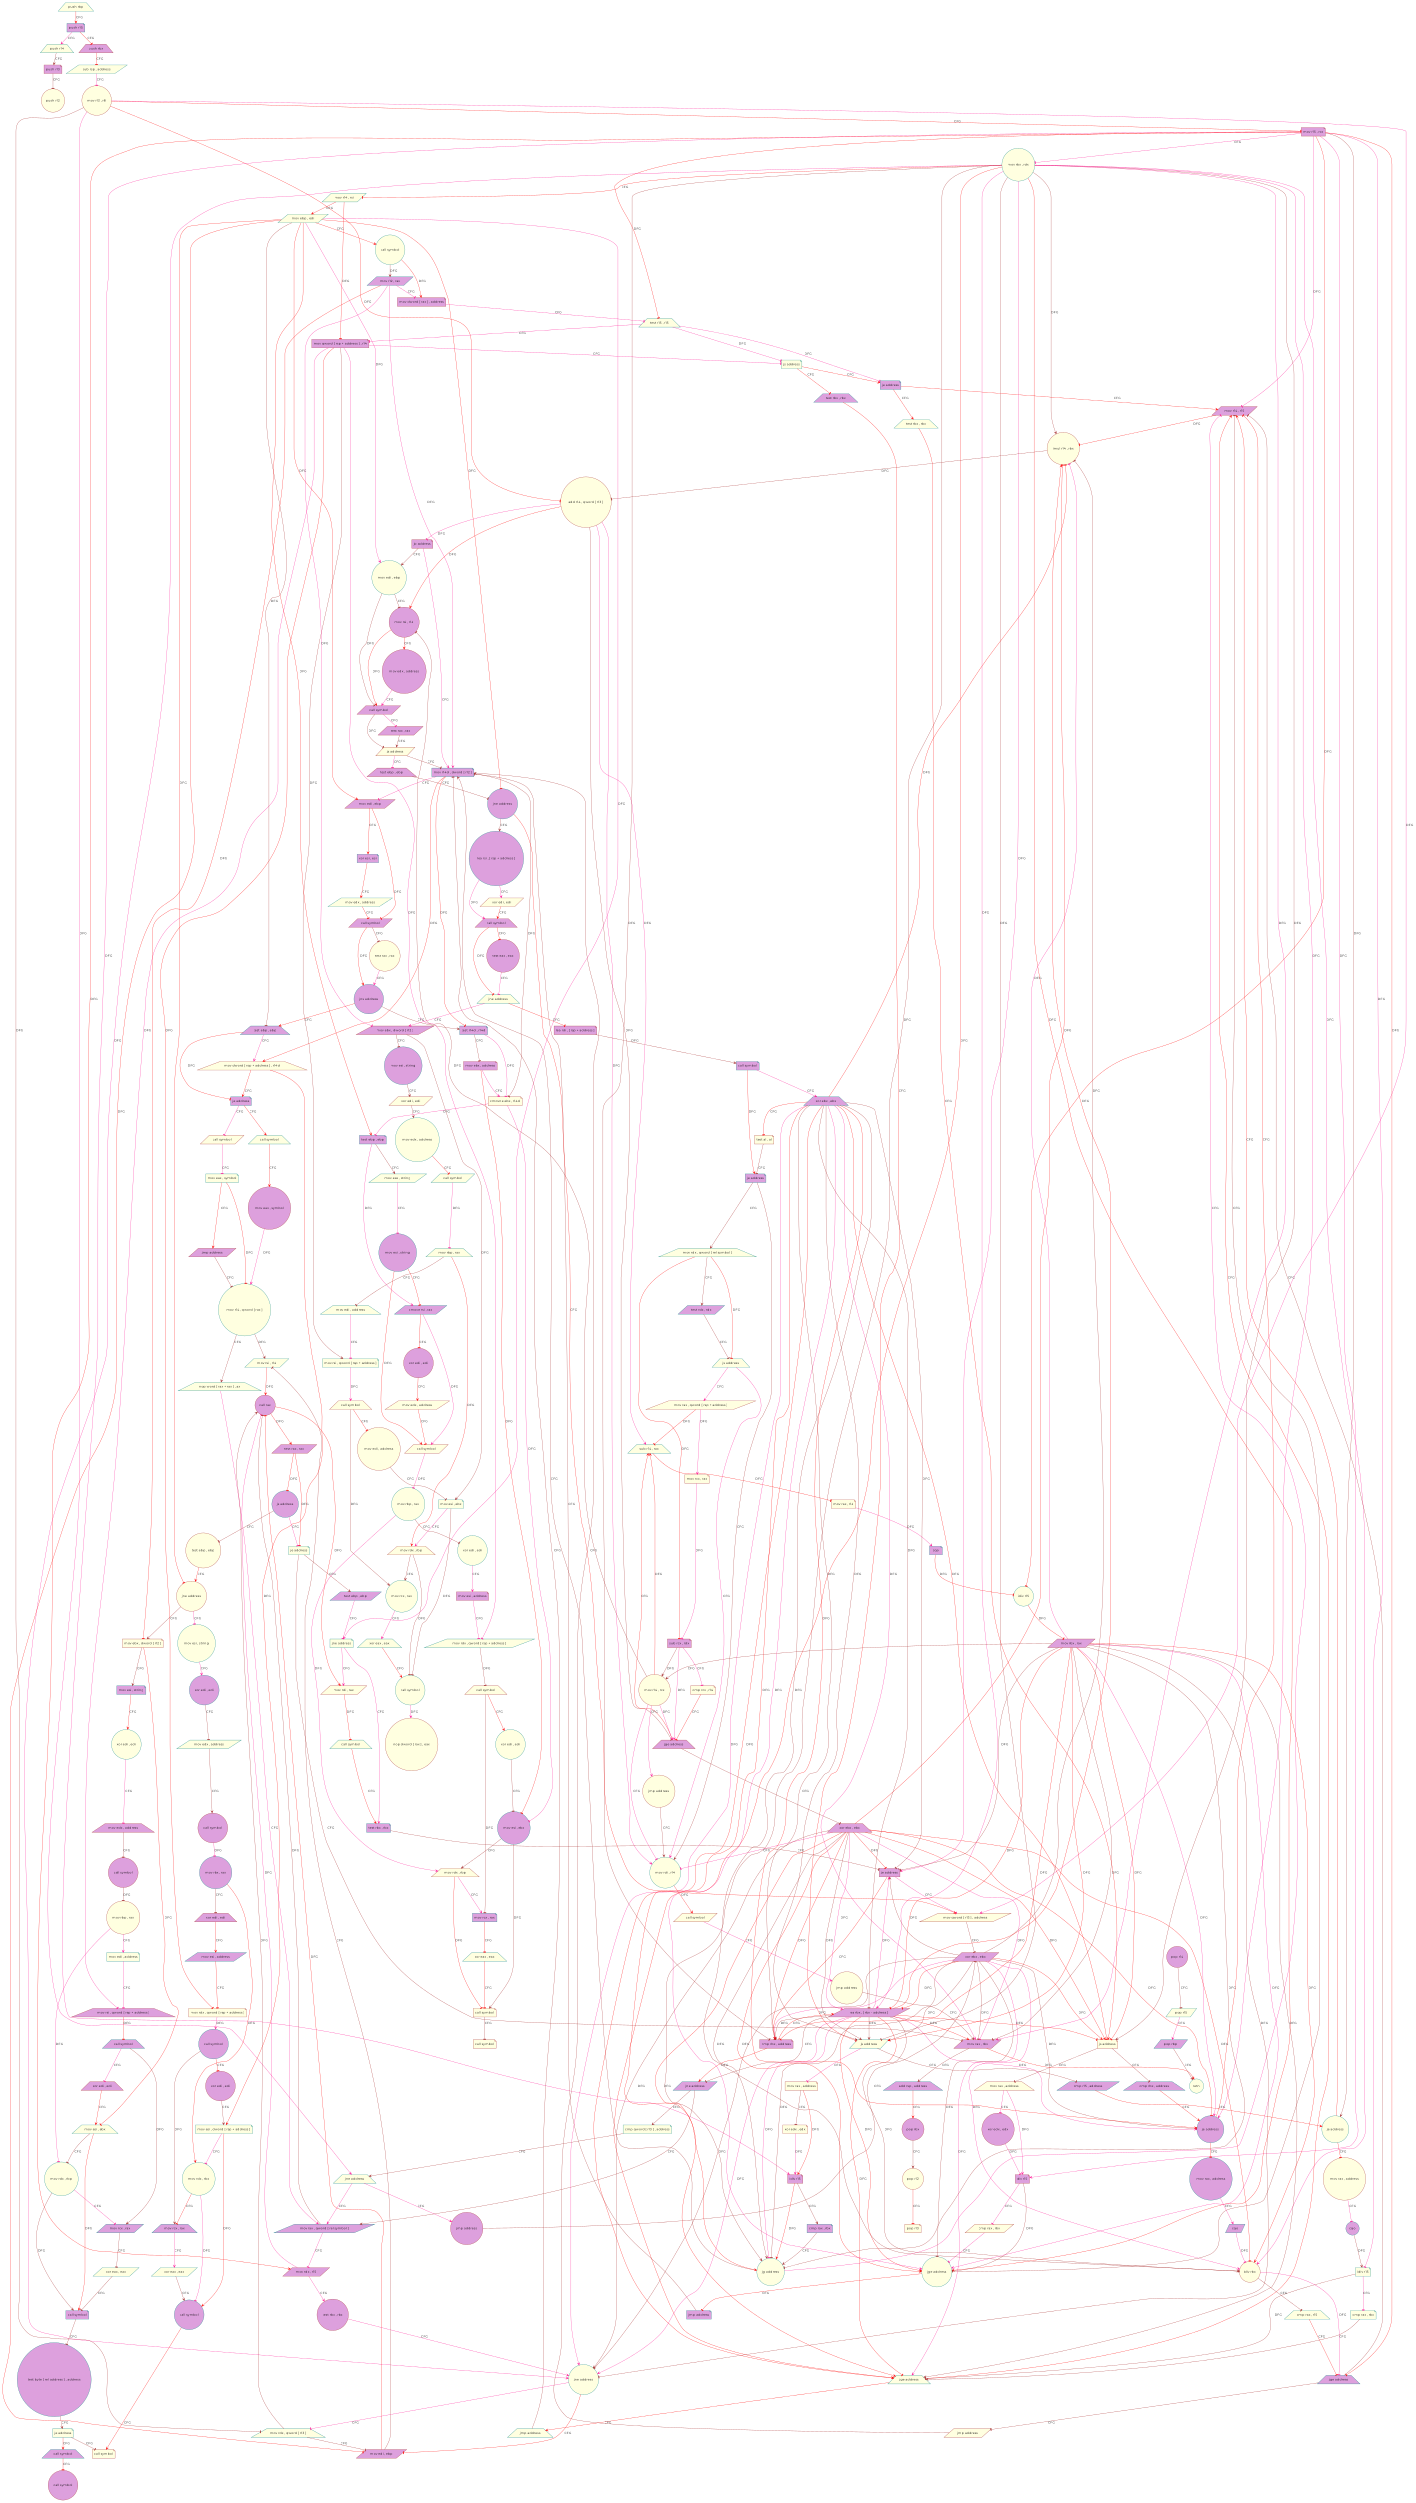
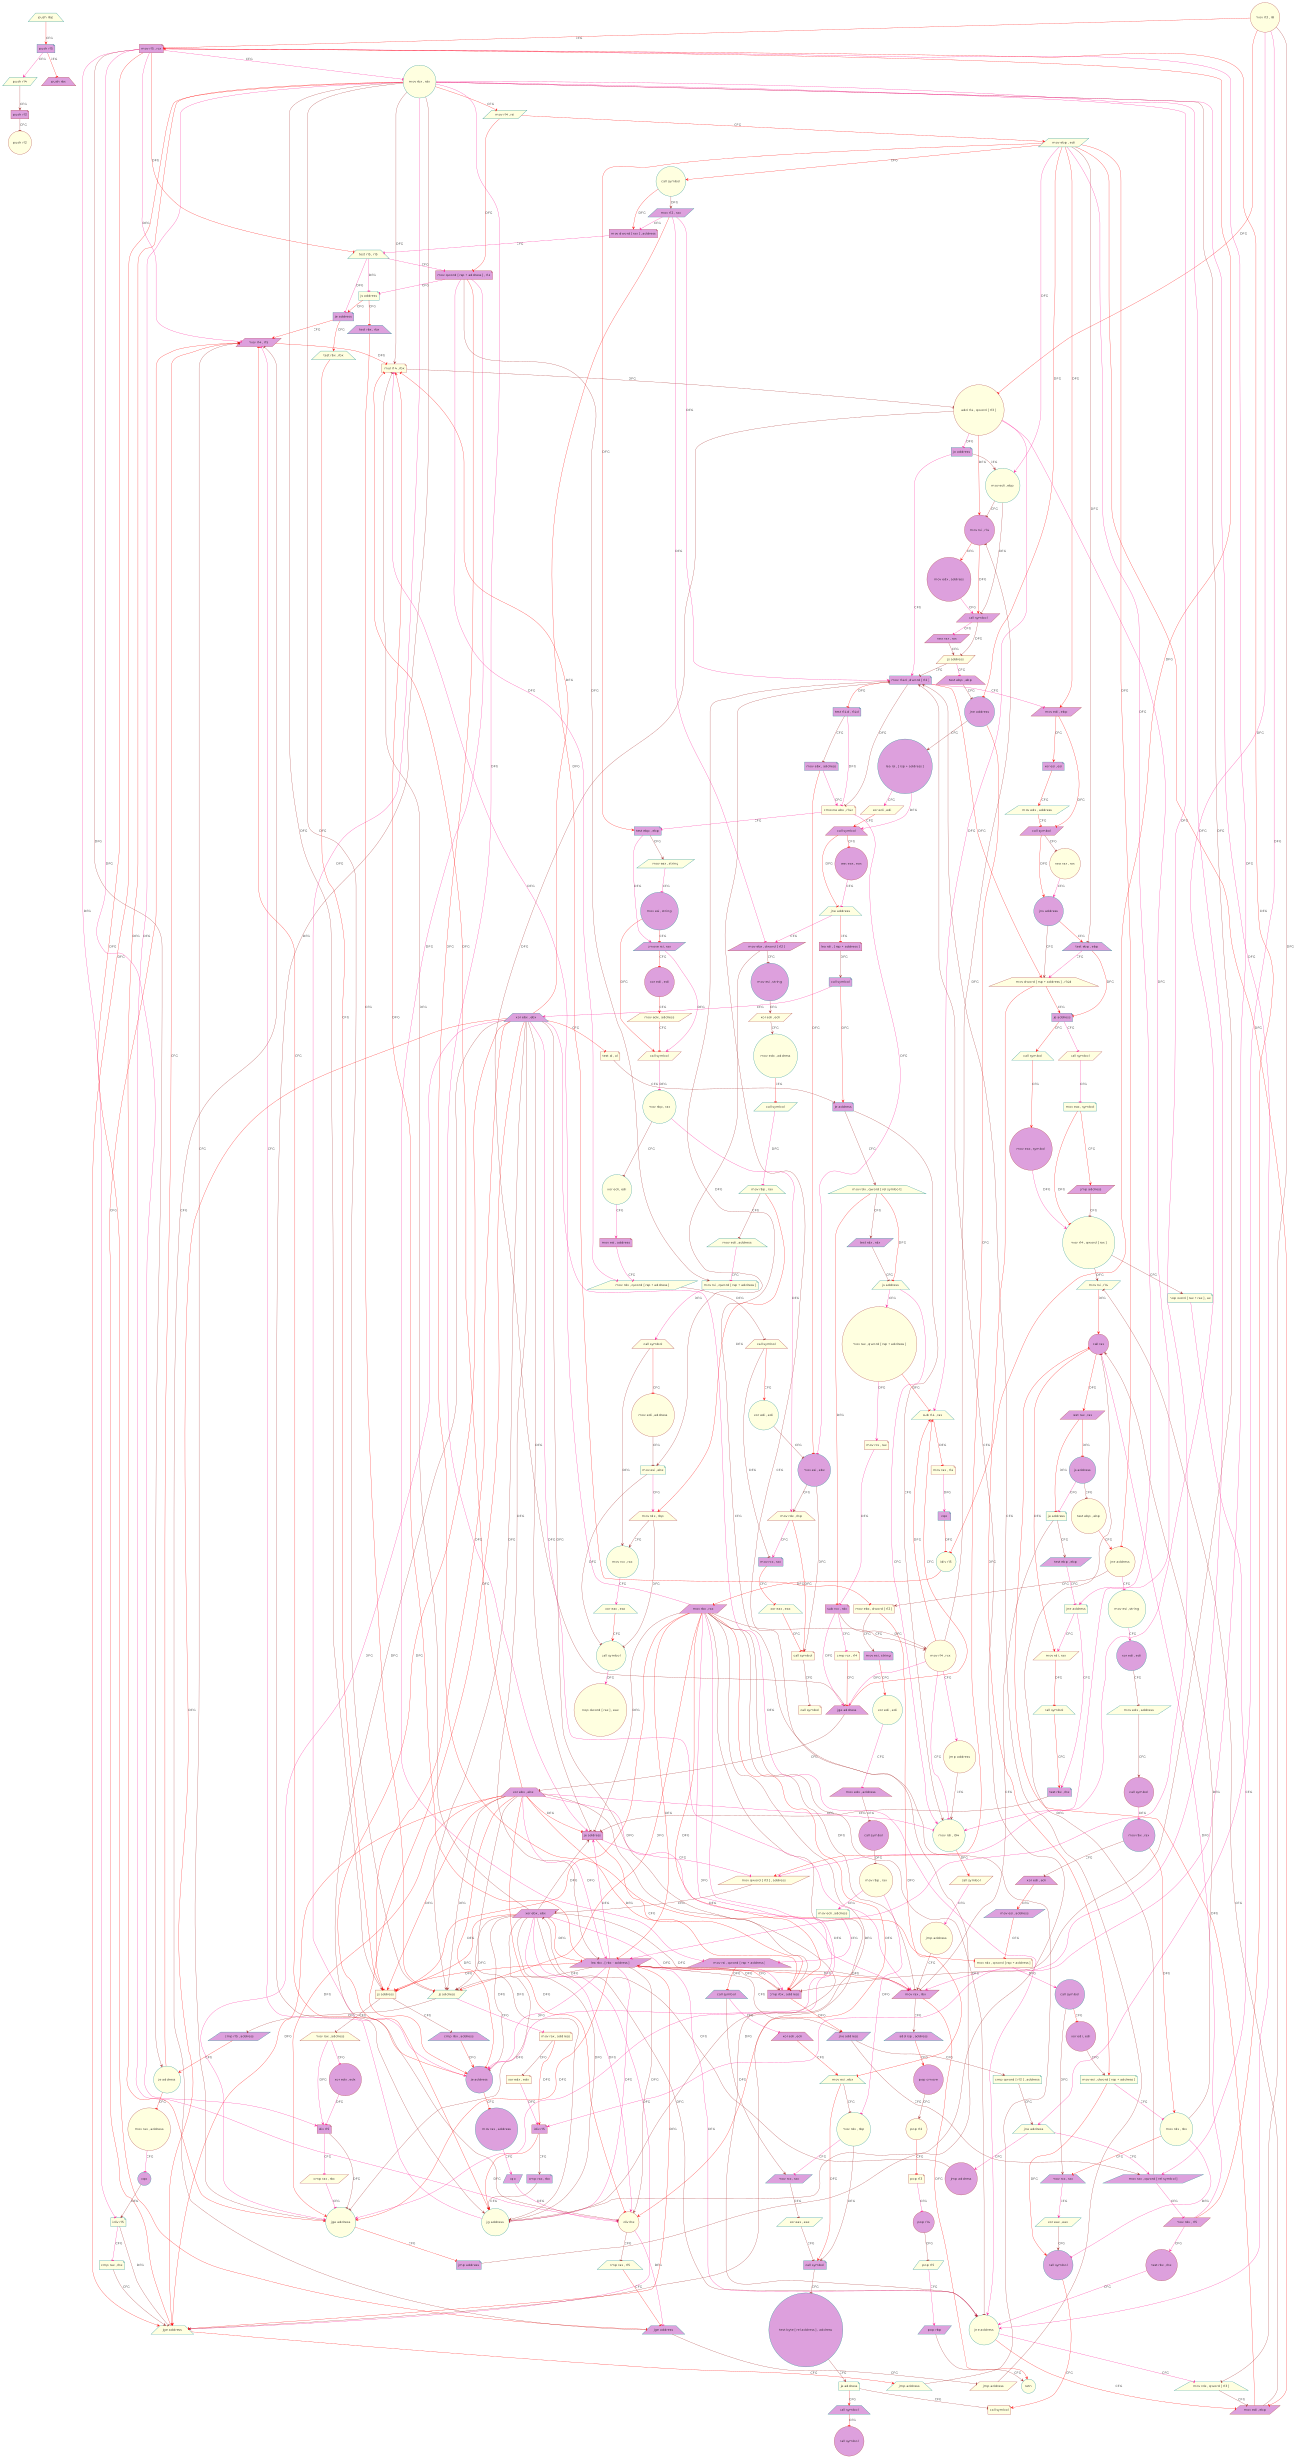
node "push r14": shape trapezium -> parallelogram
node "sub rsp , address": removed
node "imul r14 , rbx": shape circle -> note
node "jo address": color brown -> teal
edge "mov r15 , rcx" -> "mov rdx , r15": reversed
edge "jns address" -> "test r14d , r14d": now "jns address" -> "mov dword [ rsp + address ] , r14d"
node "mov ebx , address": color brown -> teal
node "nop word [ rax + rax ] , ax": shape trapezium -> note
node "mov rax , qword [ rsp + address ]": shape parallelogram -> circle
node "mov rdi , r14": label "mov rdi , r14" -> "mov rdi , r94"
edge "mov rdx , qword [ r13 ]" -> "call rax": now "mov rdx , rbx" -> "call rax"
node "pop rbx": label "pop rbx" -> "pop cmove"
edge "pop r13" -> "pop r14": added, label "CFG"
